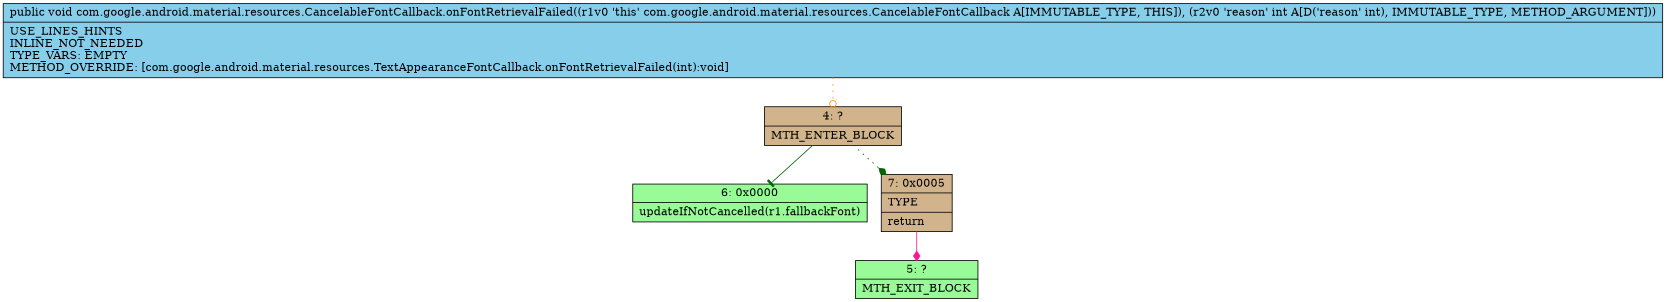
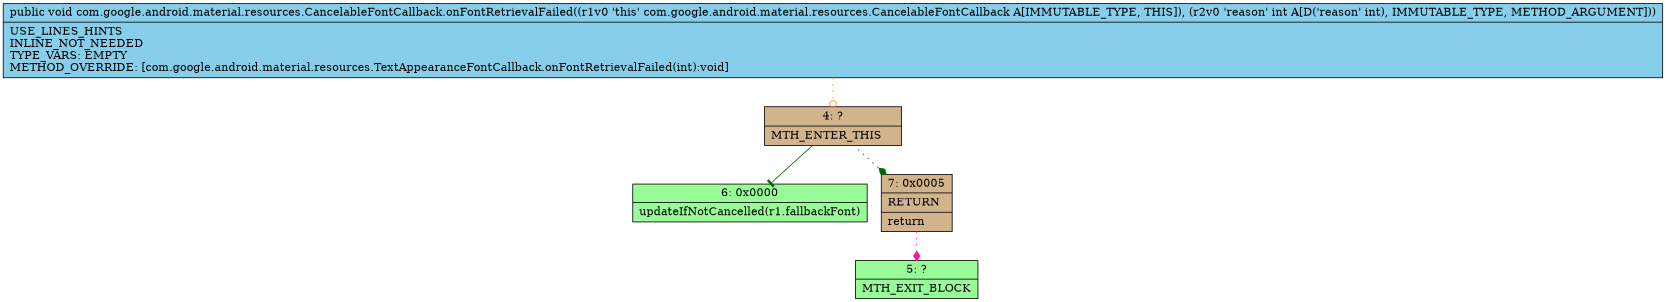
node "4: ?": text "MTH_ENTER_BLOCK" -> "MTH_ENTER_THIS"
node "7: 0x0005": text "TYPE" -> "RETURN"
edge "7: 0x0005" -> "5: ?": style solid -> dotted
